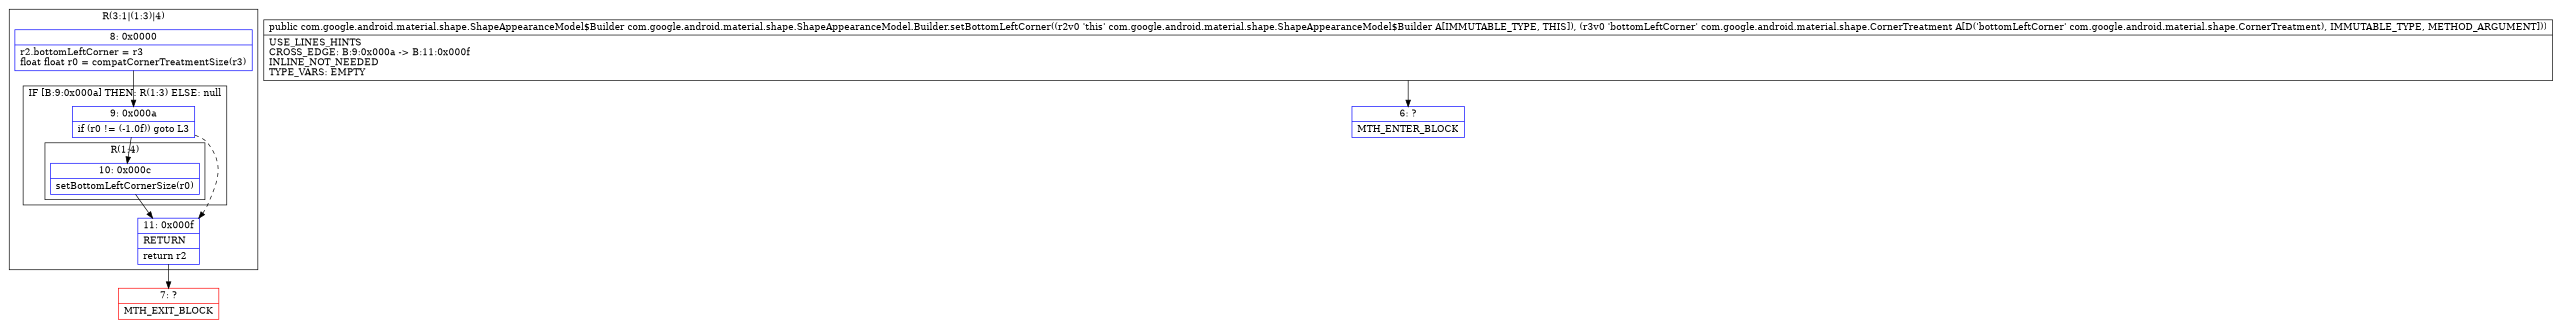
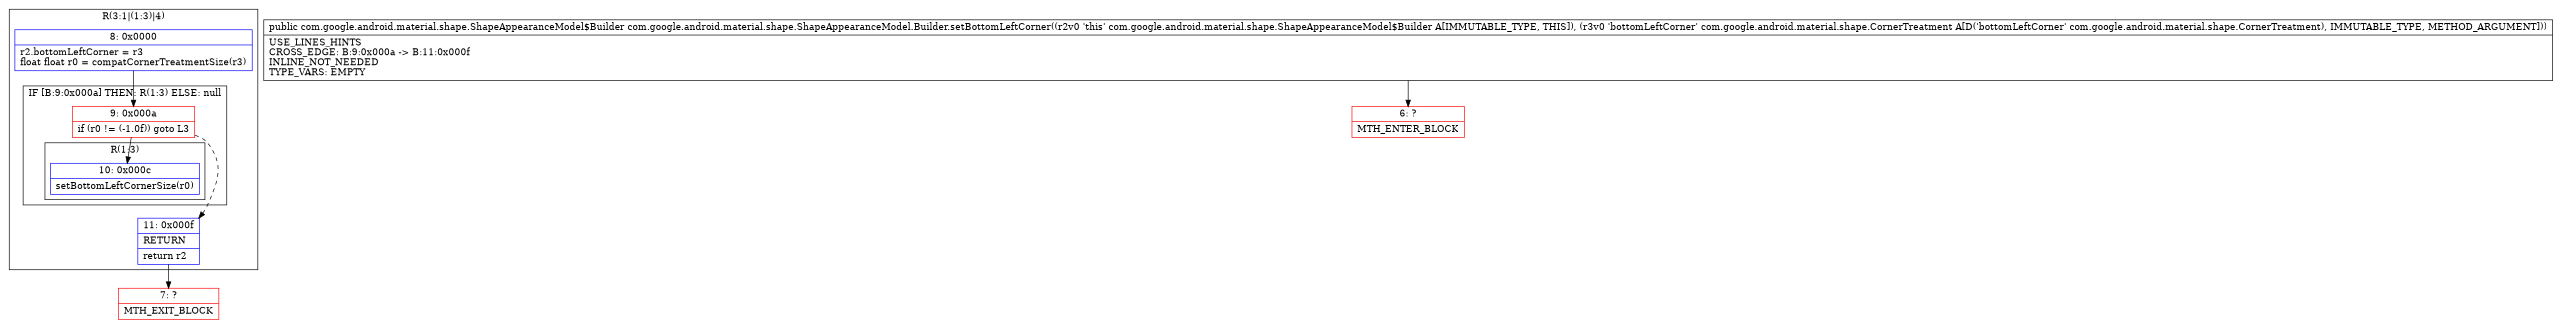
node "9: 0x000a": color blue -> red
node "6: ?": color blue -> red
cluster "R(1:4)": label "R(1:4)" -> "R(1:3)"
edge "10: 0x000c" -> "11: 0x000f": removed
